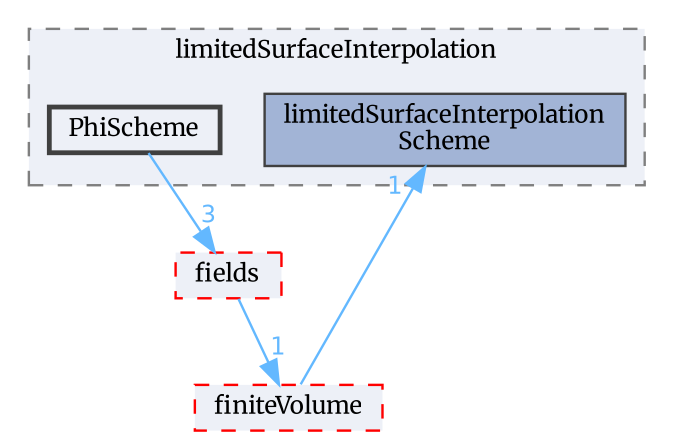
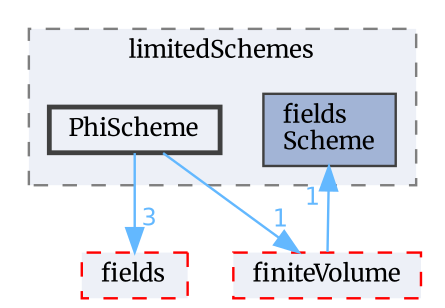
cluster "limitedSurfaceInterpolation": label "limitedSurfaceInterpolation" -> "limitedSchemes"
node "limitedSurfaceInterpolation Scheme": label "limitedSurfaceInterpolation Scheme" -> "fields Scheme"
edge "fields" -> "finiteVolume": now "PhiScheme" -> "finiteVolume"
